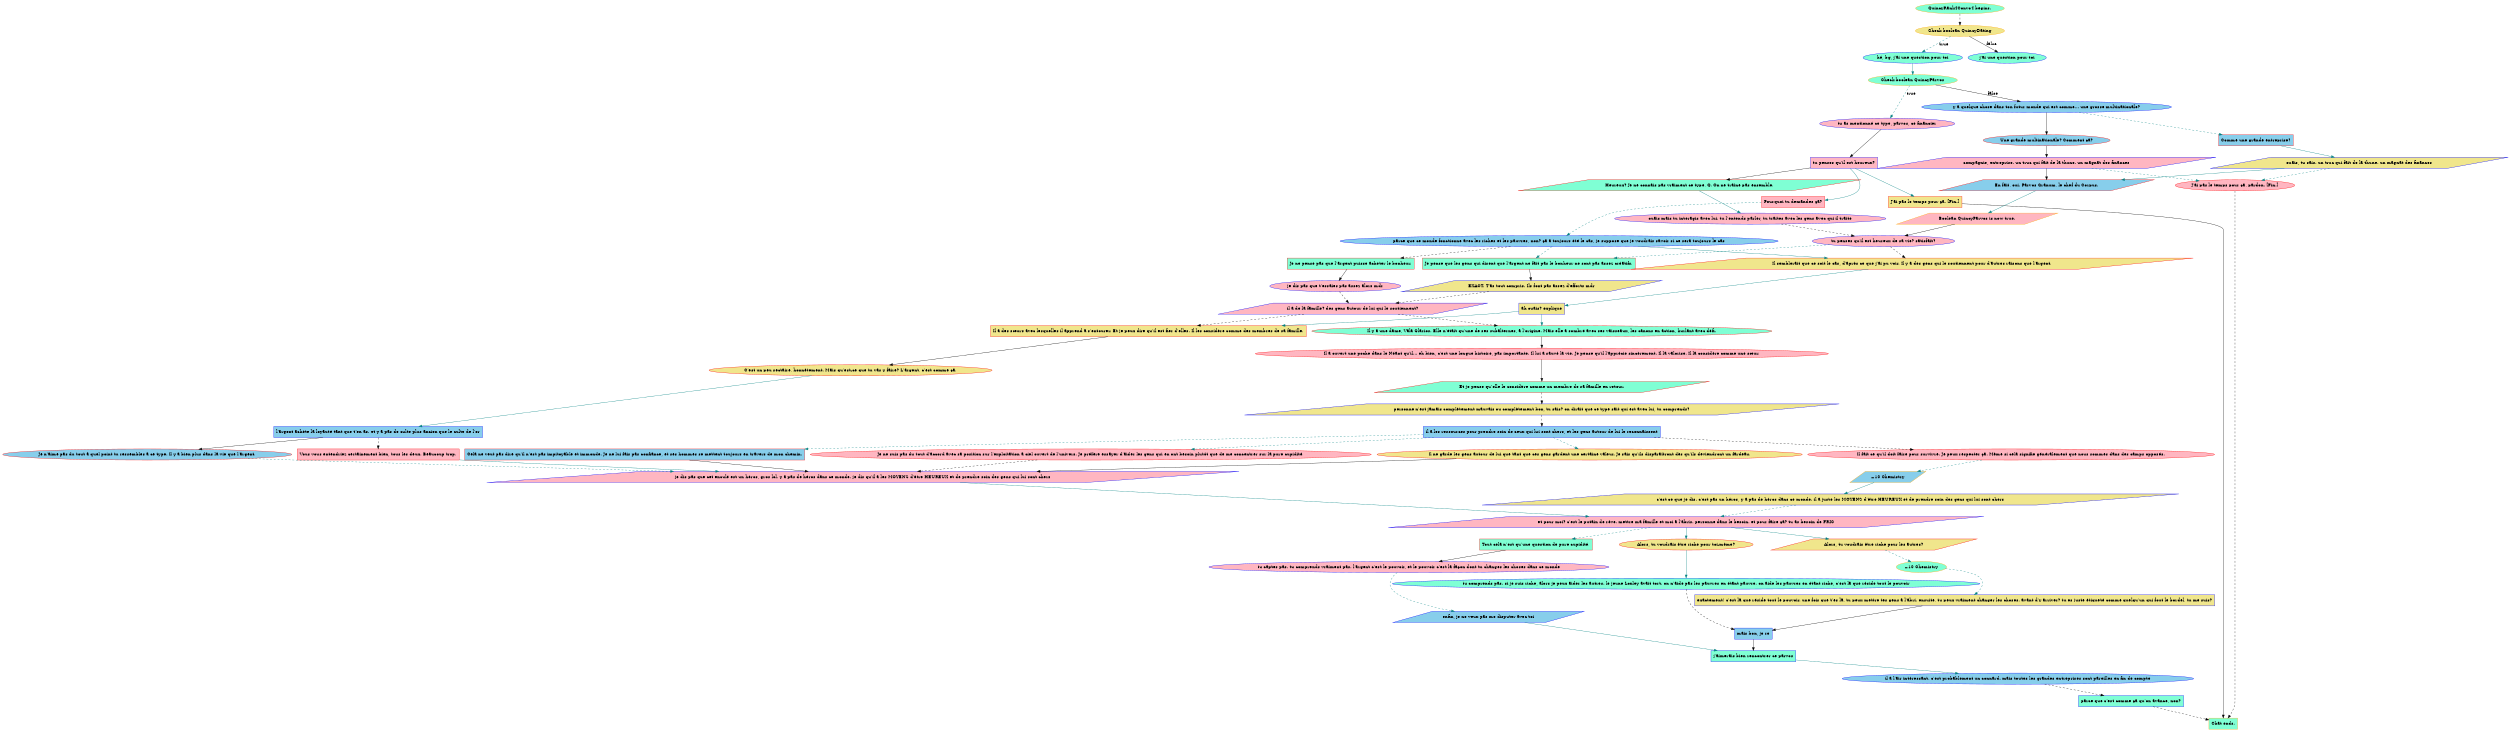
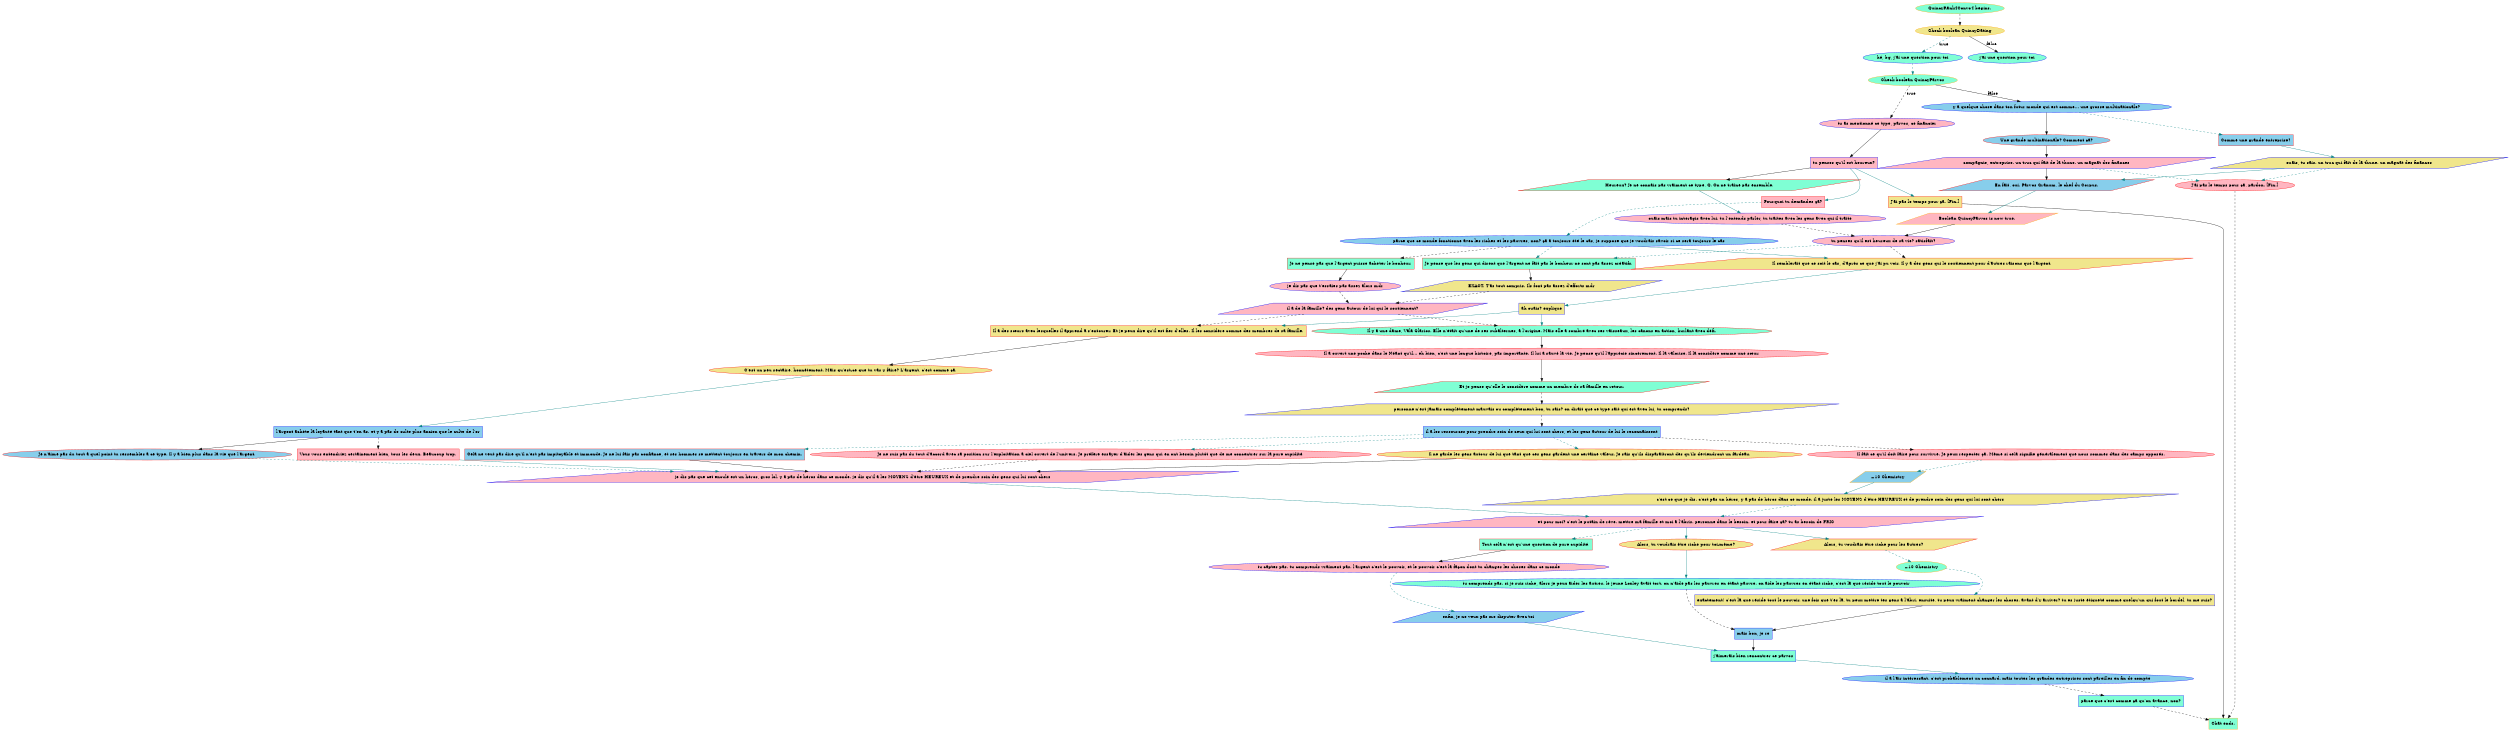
edge "hé, bg, j'ai une question pour toi" -> "Check boolean QuincyParvos": style solid -> dashed
edge "Check boolean QuincyParvos" -> "tu as mentionné ce type, parvos, ce financier": color teal -> black
